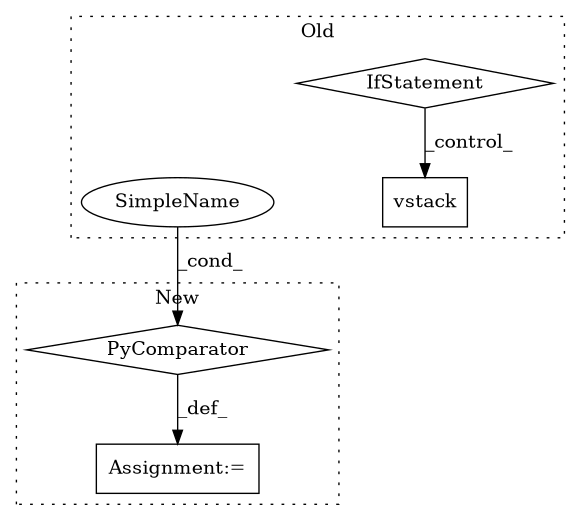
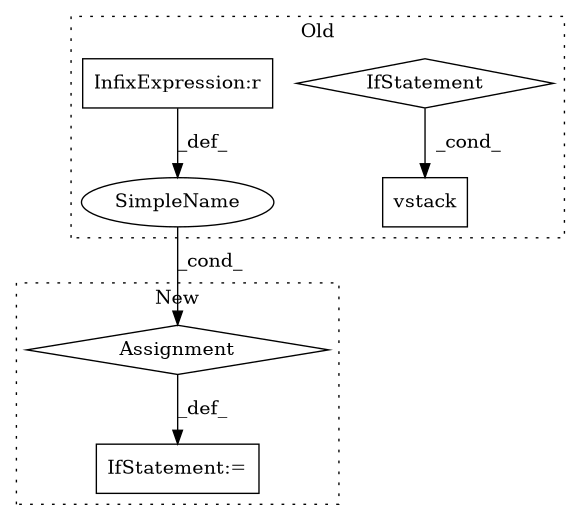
node "InfixExpression:r": added
edge "IfStatement" -> "vstack": label "_control_" -> "_cond_"
node "PyComparator": label "PyComparator" -> "Assignment"
node "Assignment:=": label "Assignment:=" -> "IfStatement:="
